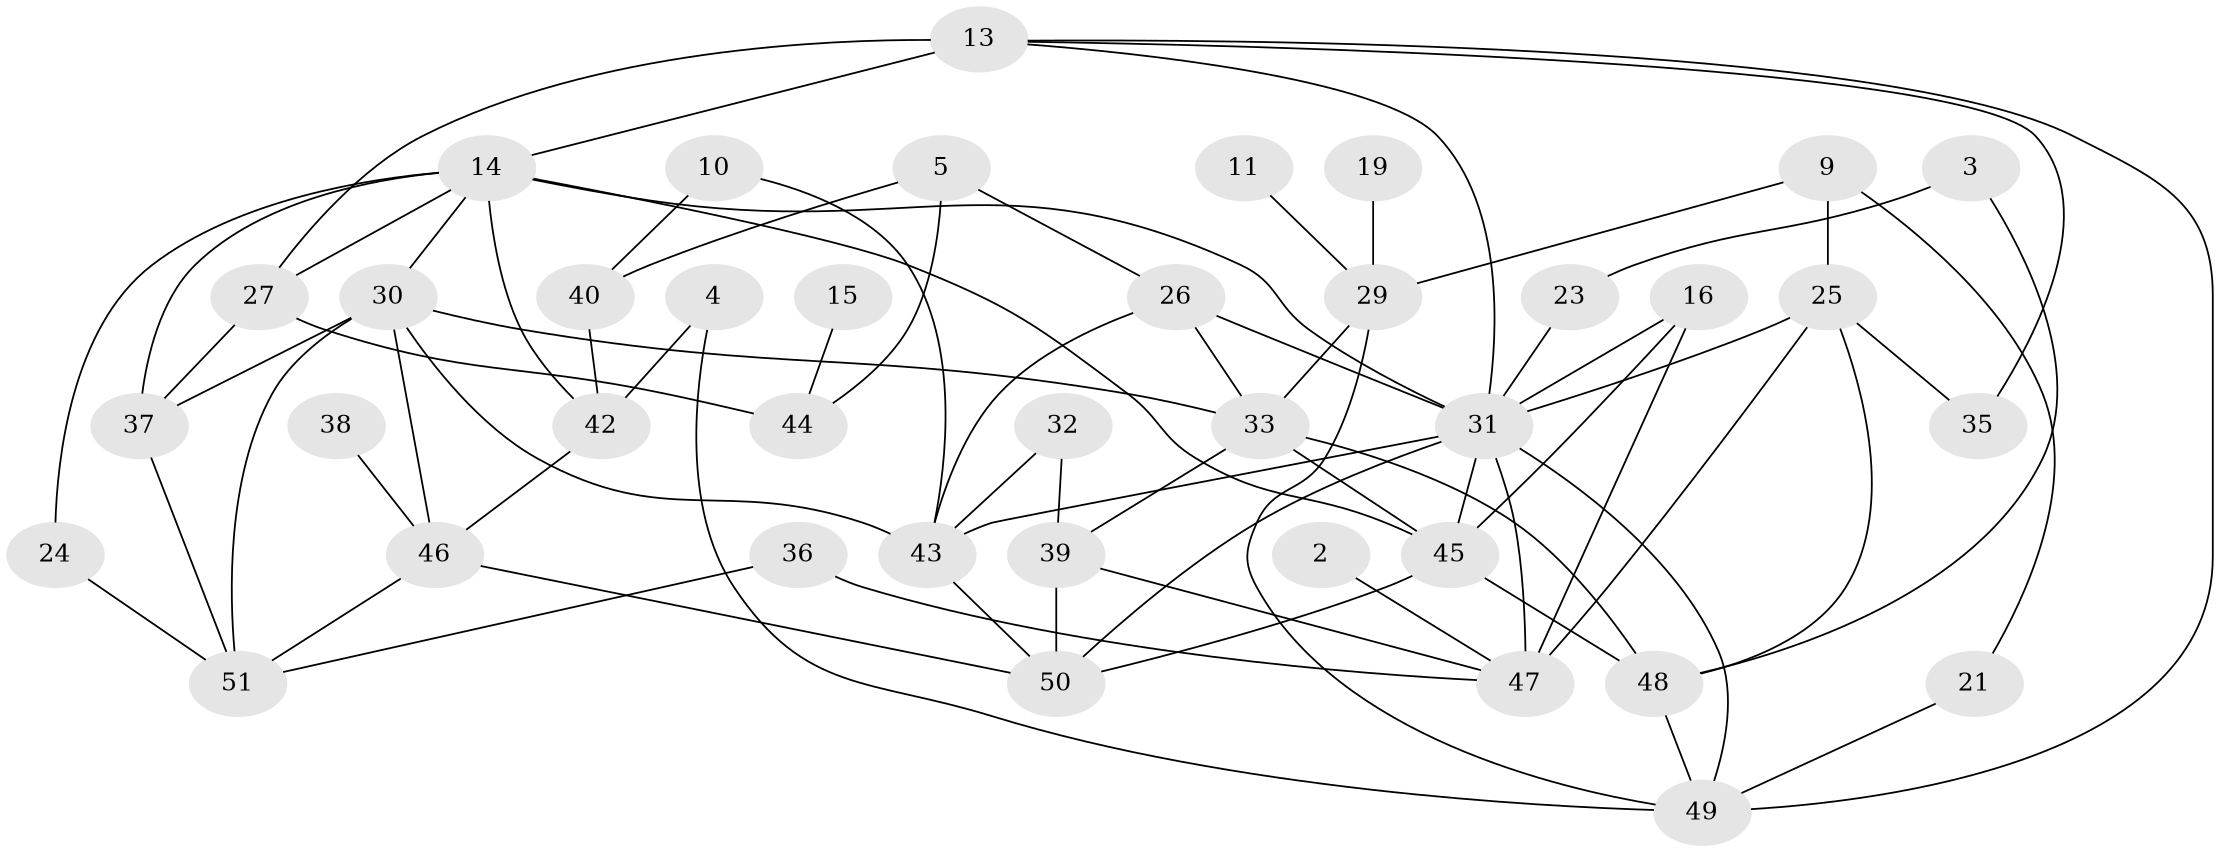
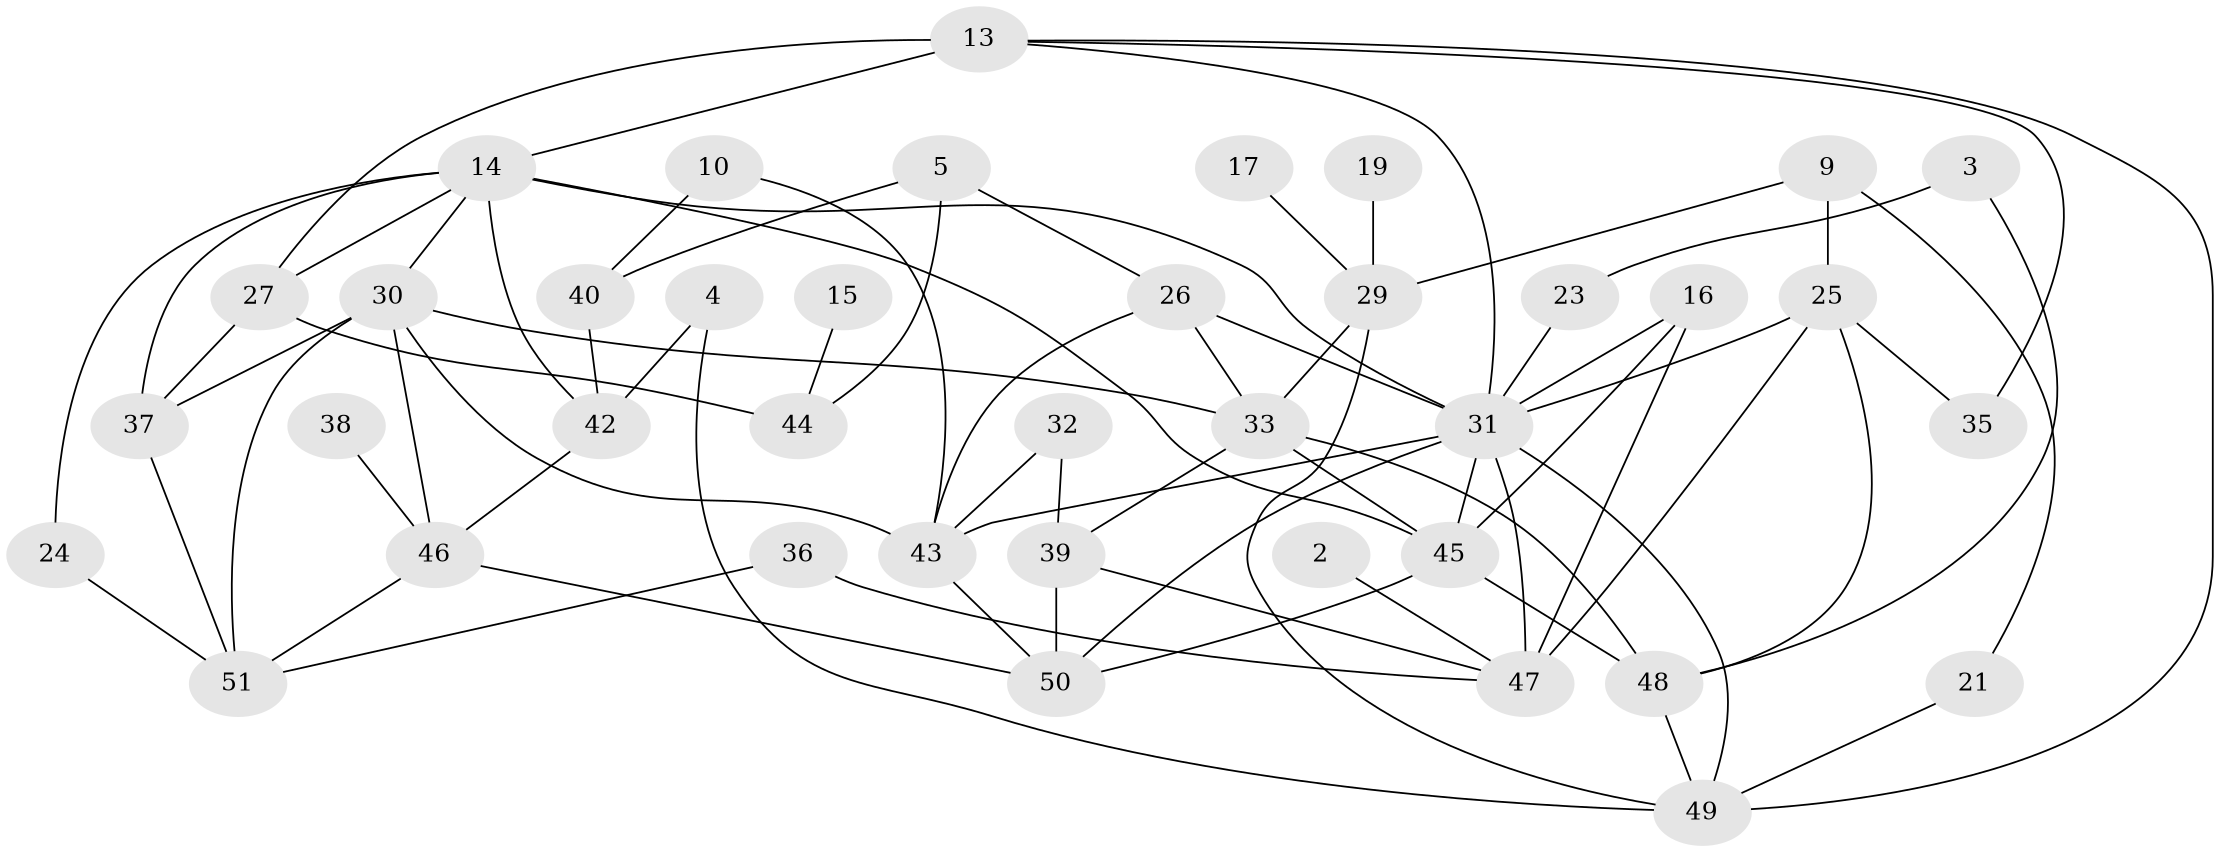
node "11": label "11" -> "17"
